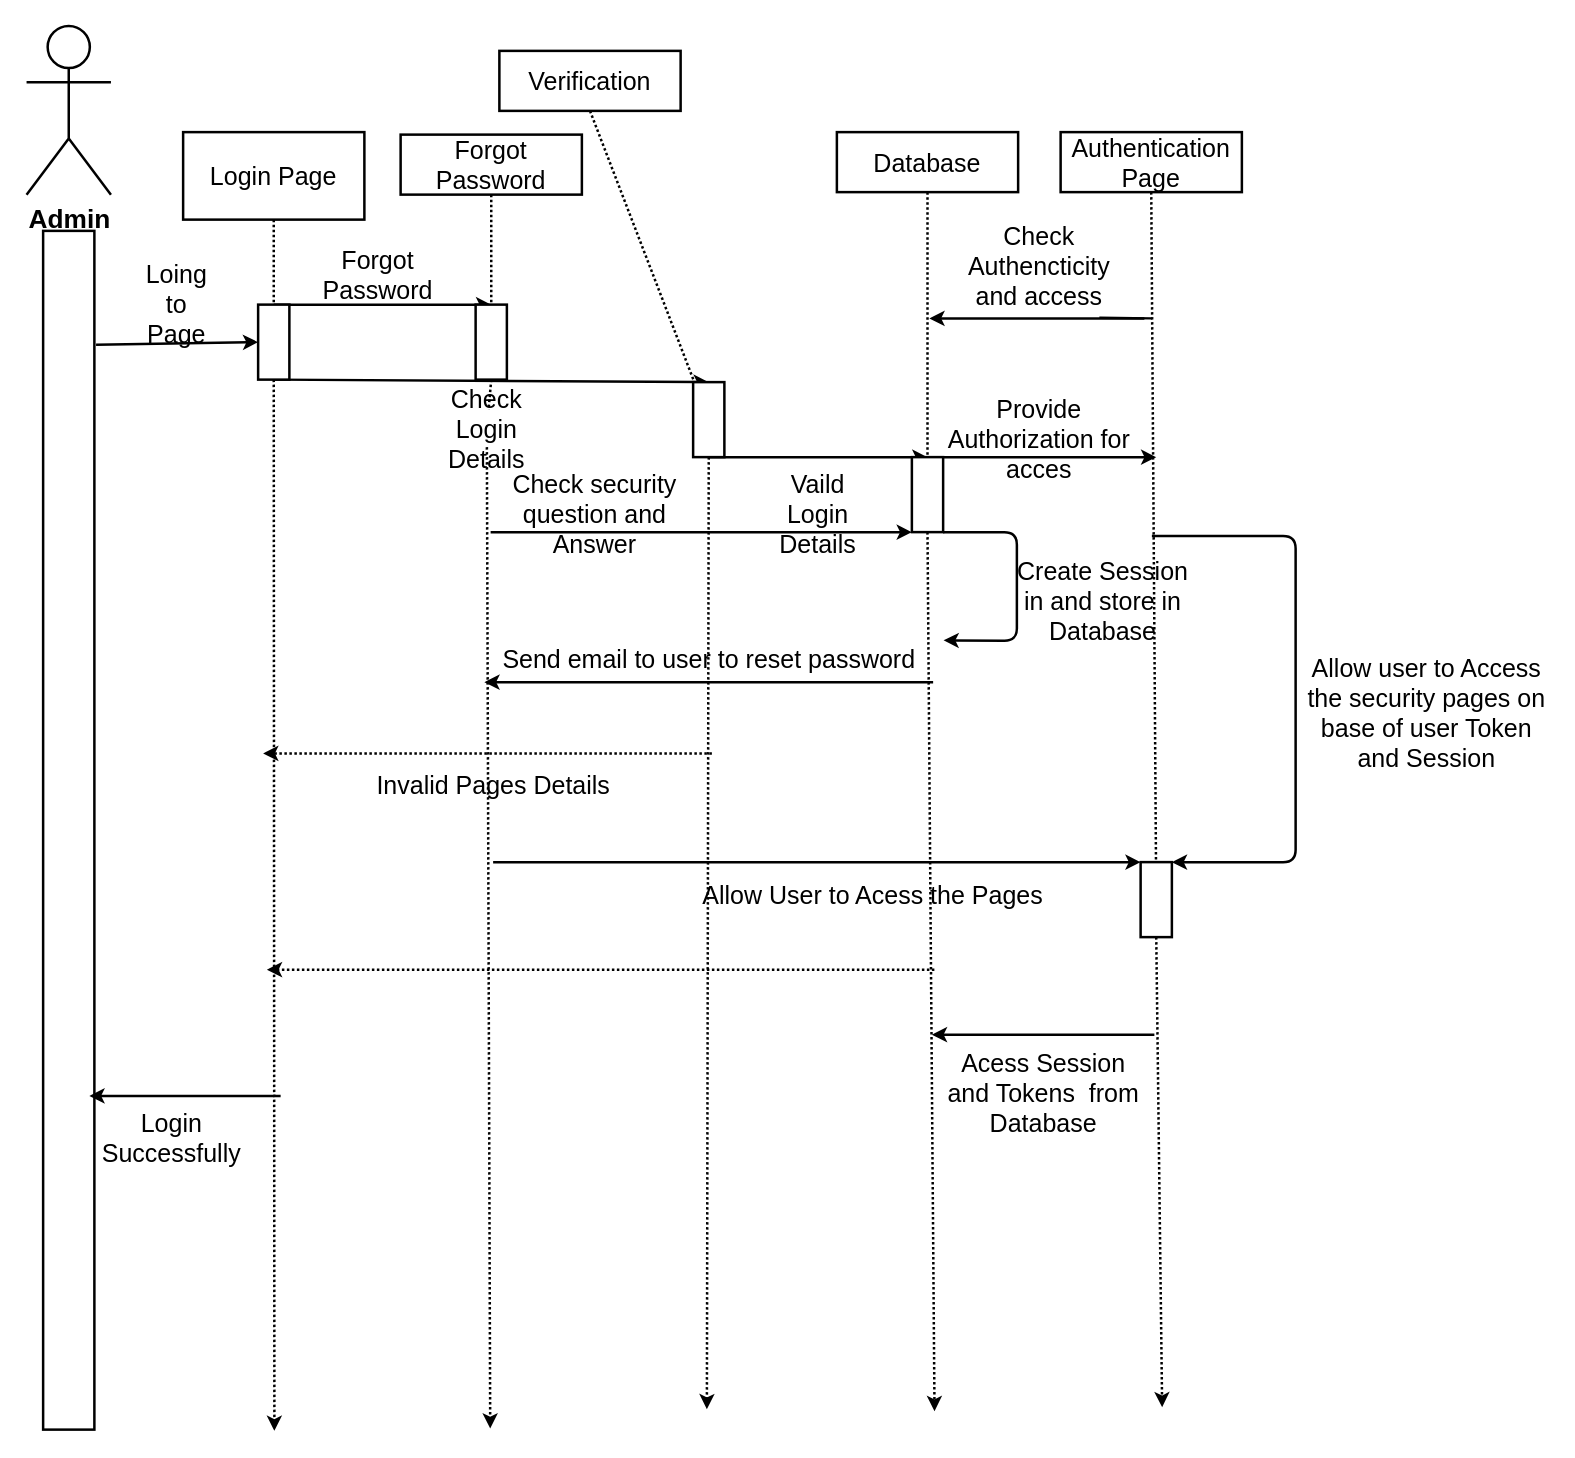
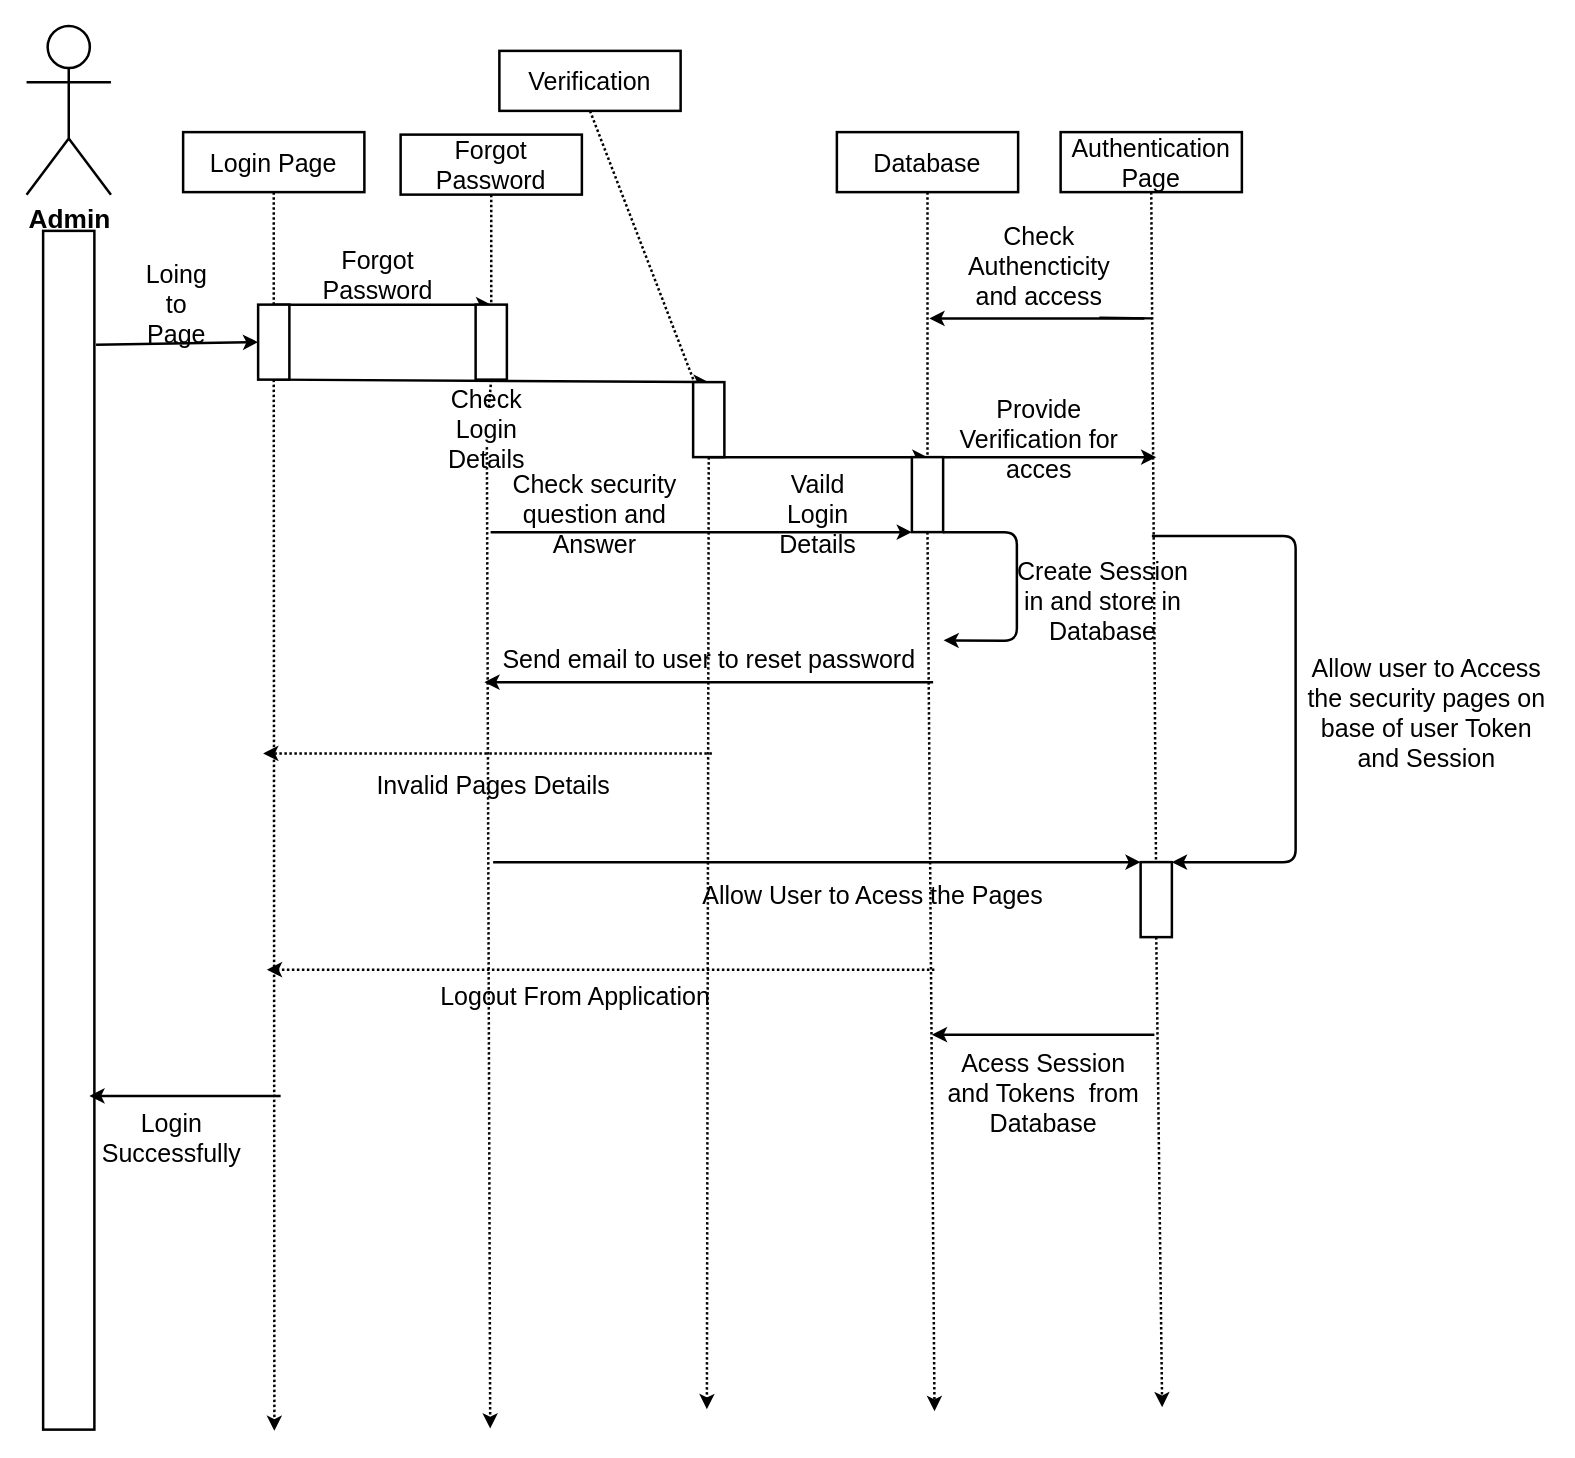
node "Login Page": size 181x88 -> 181x60
node "Provide Authorization for acces": label "Provide Authorization for acces" -> "Provide Verification for acces"
node "Logout From Application": added
